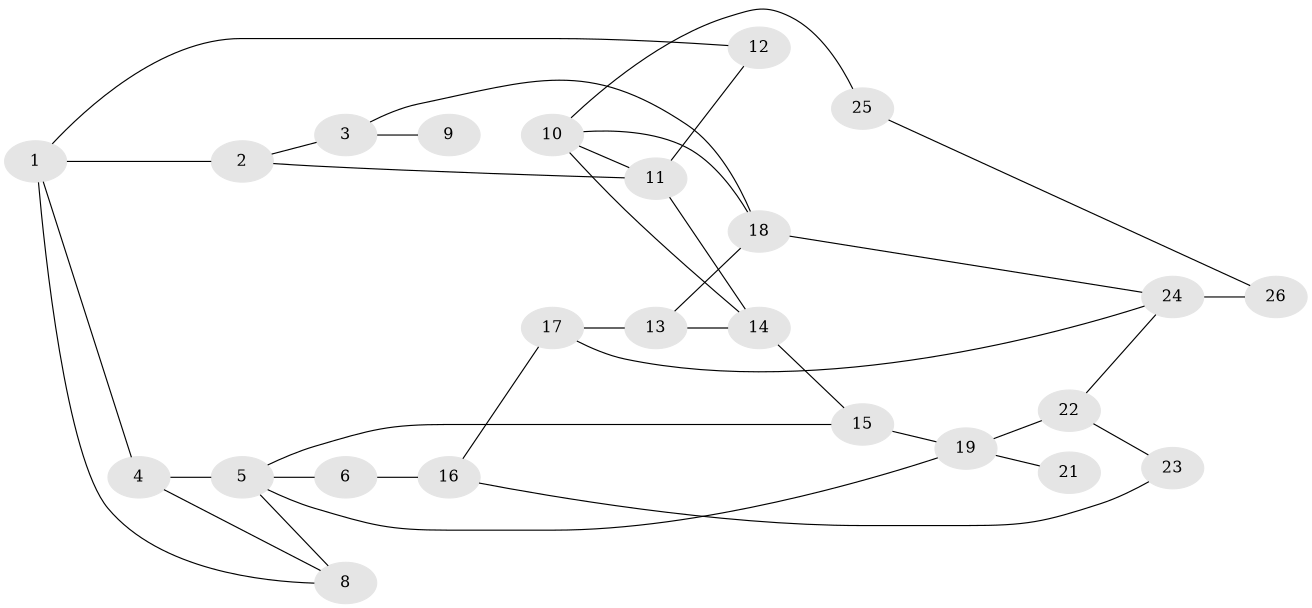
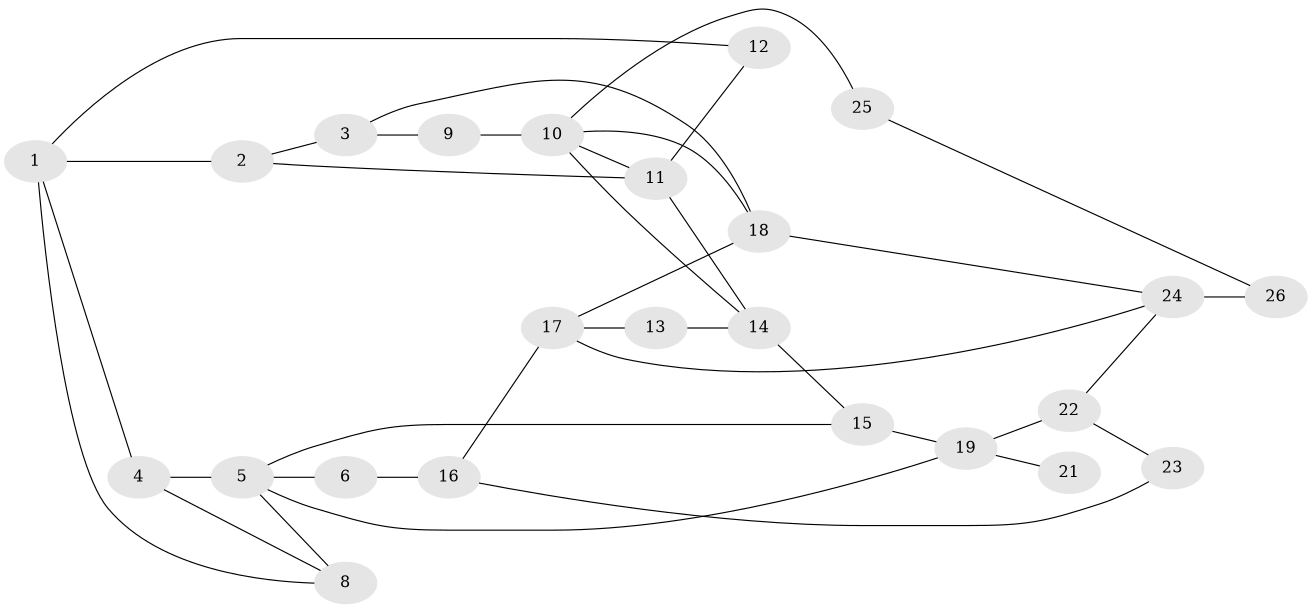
edge "9" -- "10": added
edge "18" -- "13": now "18" -- "17"
